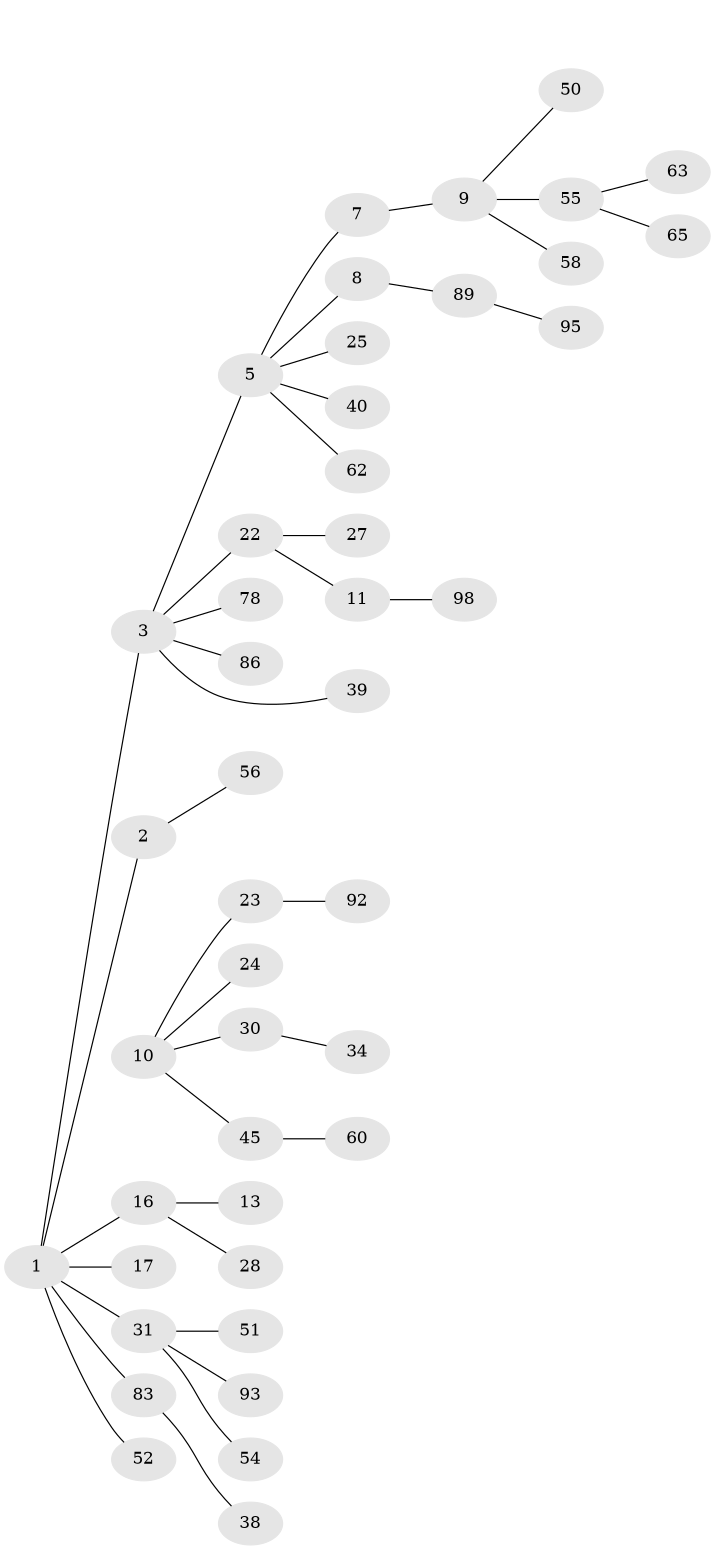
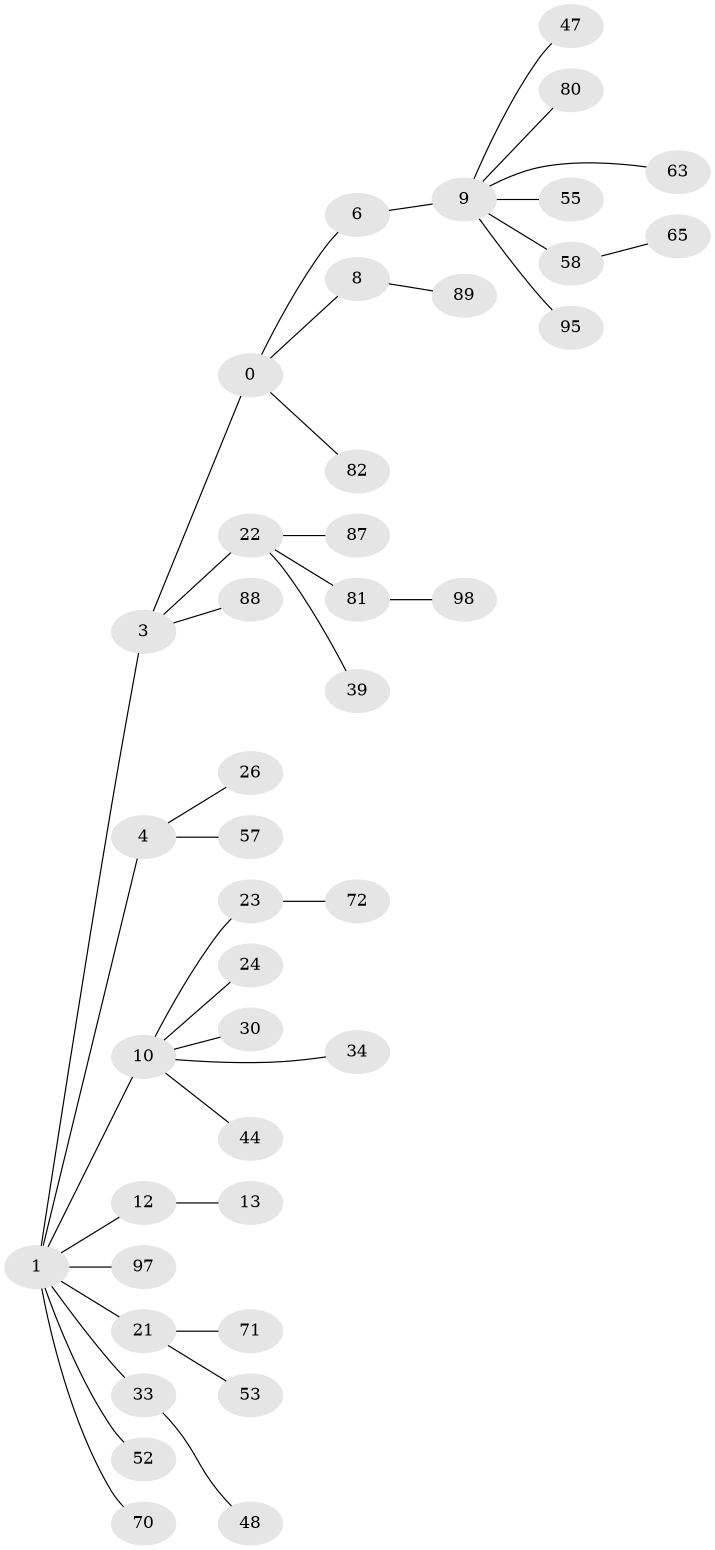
node "47": added
node "50": label "50" -> "80"
edge "63" -- "55": now "63" -- "9"
node "7": label "7" -> "6"
edge "55" -- "65": now "58" -- "65"
edge "89" -- "95": now "9" -- "95"
node "25": removed
node "5": label "5" -> "0"
node "40": removed
node "62": label "62" -> "82"
node "27": label "27" -> "87"
node "78": label "78" -> "88"
node "11": label "11" -> "81"
node "86": removed
edge "3" -- "39": now "22" -- "39"
node "56": label "56" -> "26"
node "2": label "2" -> "4"
node "57": added
node "92": label "92" -> "72"
edge "30" -- "34": now "10" -- "34"
node "45": label "45" -> "44"
node "60": removed
edge "10" -- "1": added
node "16": label "16" -> "12"
node "17": label "17" -> "97"
node "28": removed
node "31": label "31" -> "21"
node "51": label "51" -> "71"
node "83": label "83" -> "33"
node "93": label "93" -> "53"
node "54": removed
node "70": added
node "38": label "38" -> "48"
